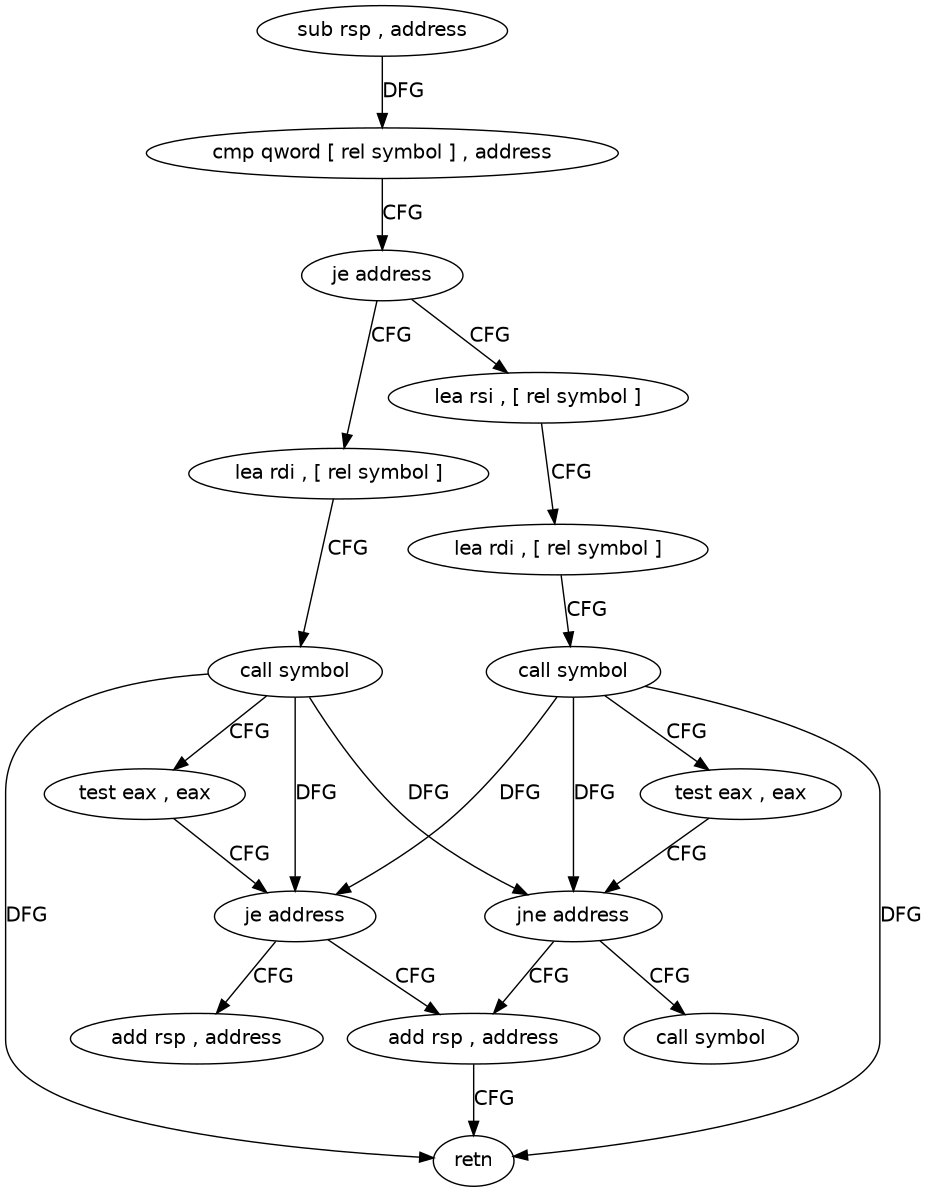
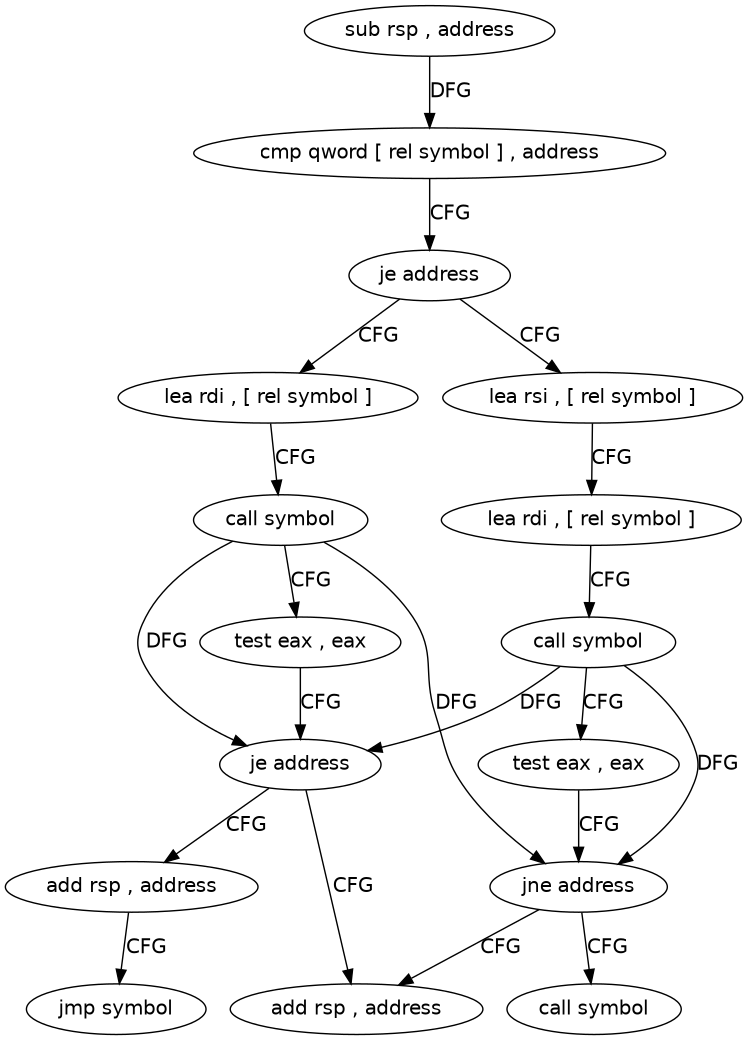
node "jmp symbol": added
node "retn": removed
